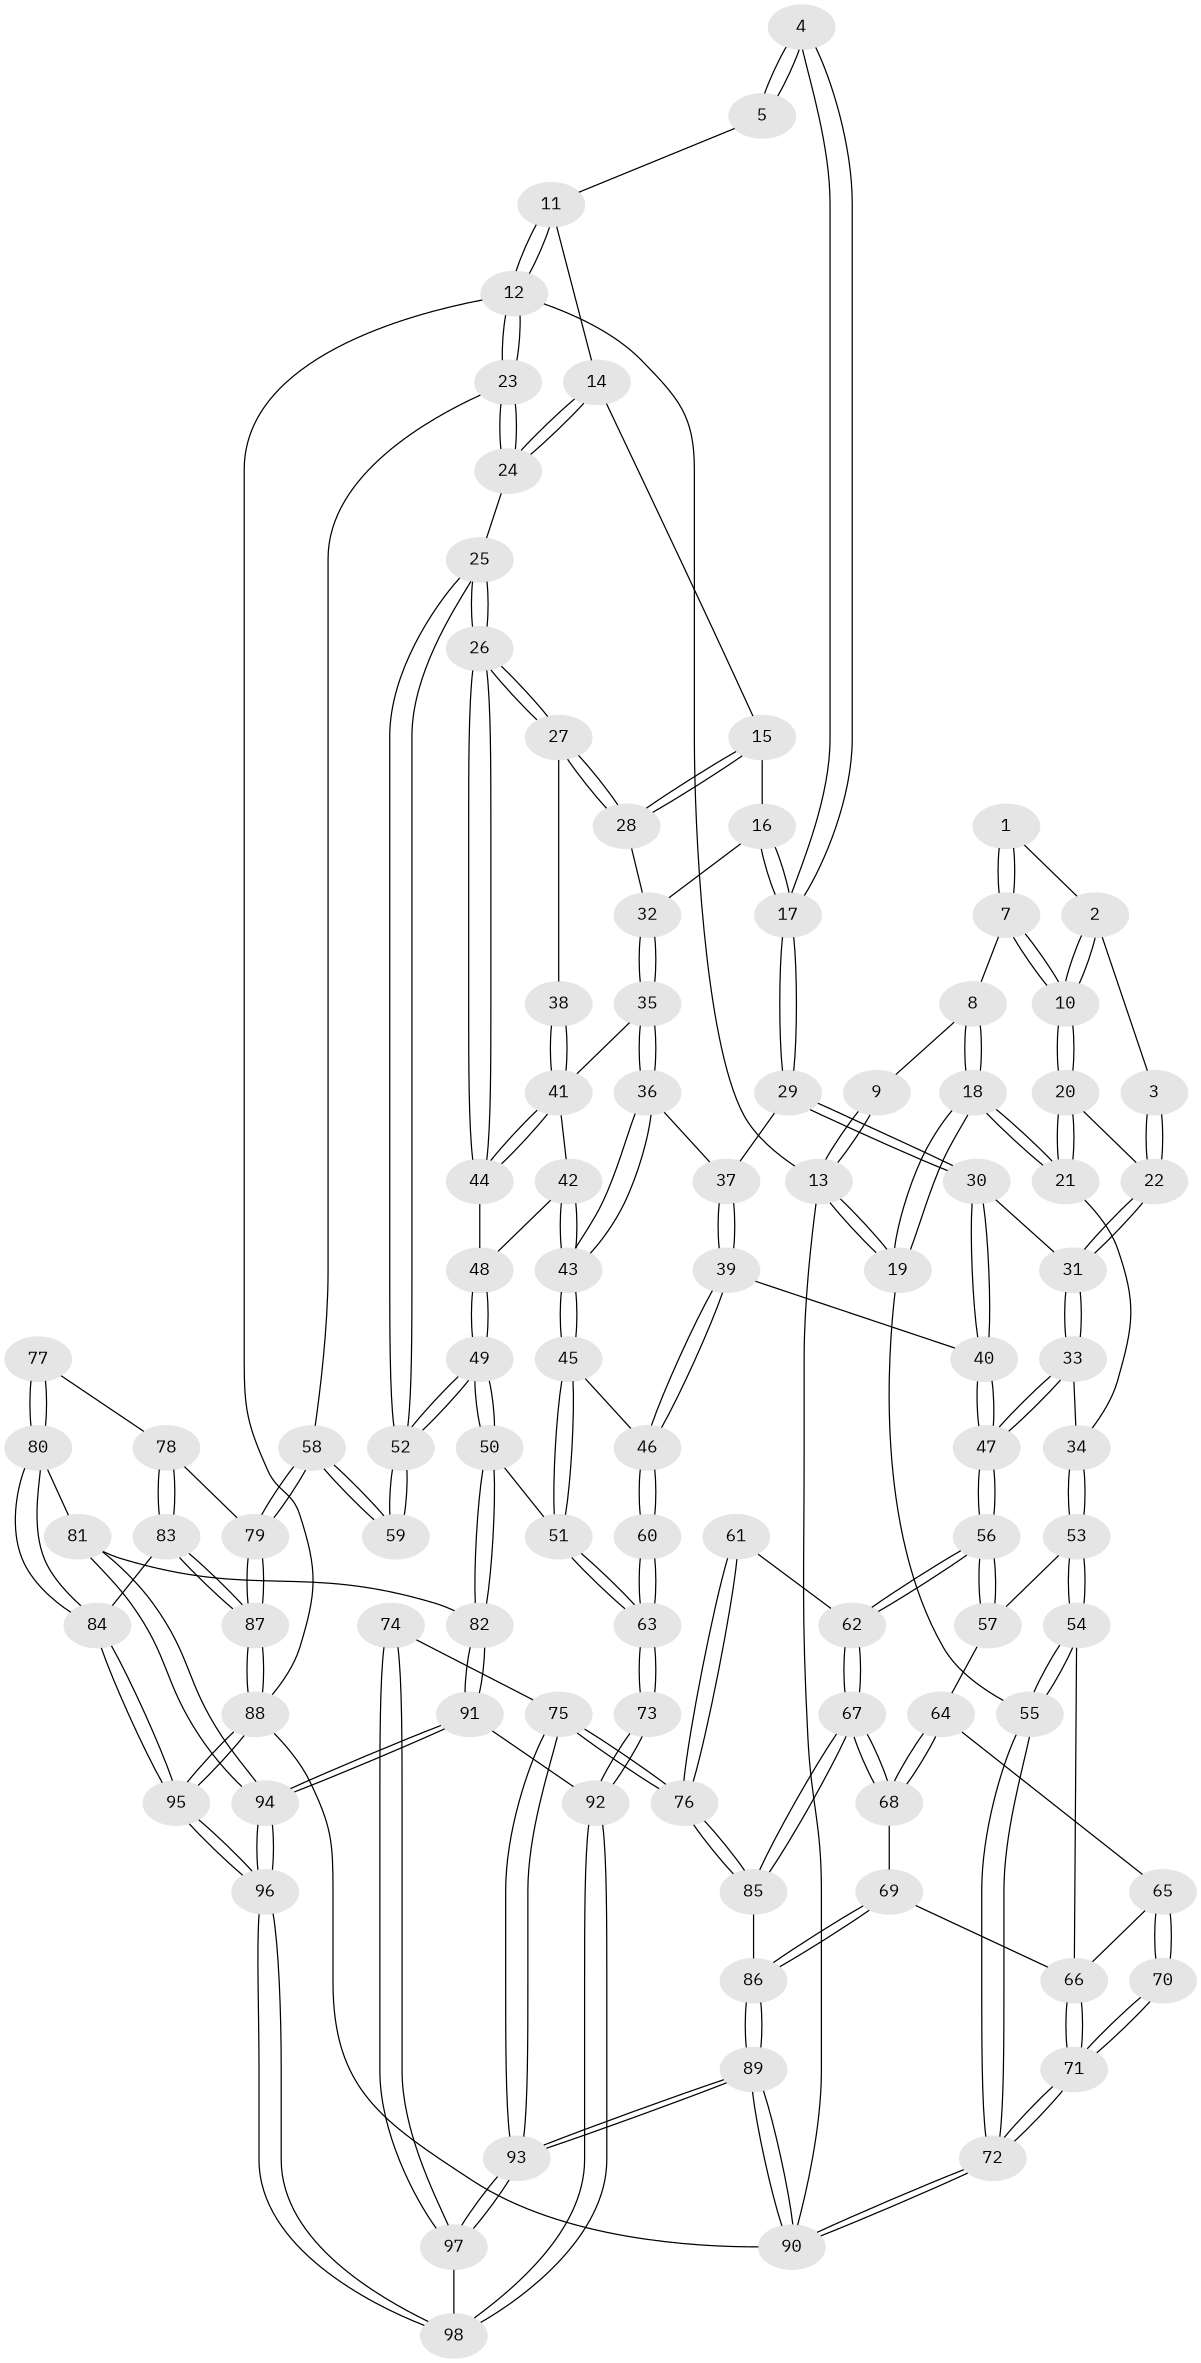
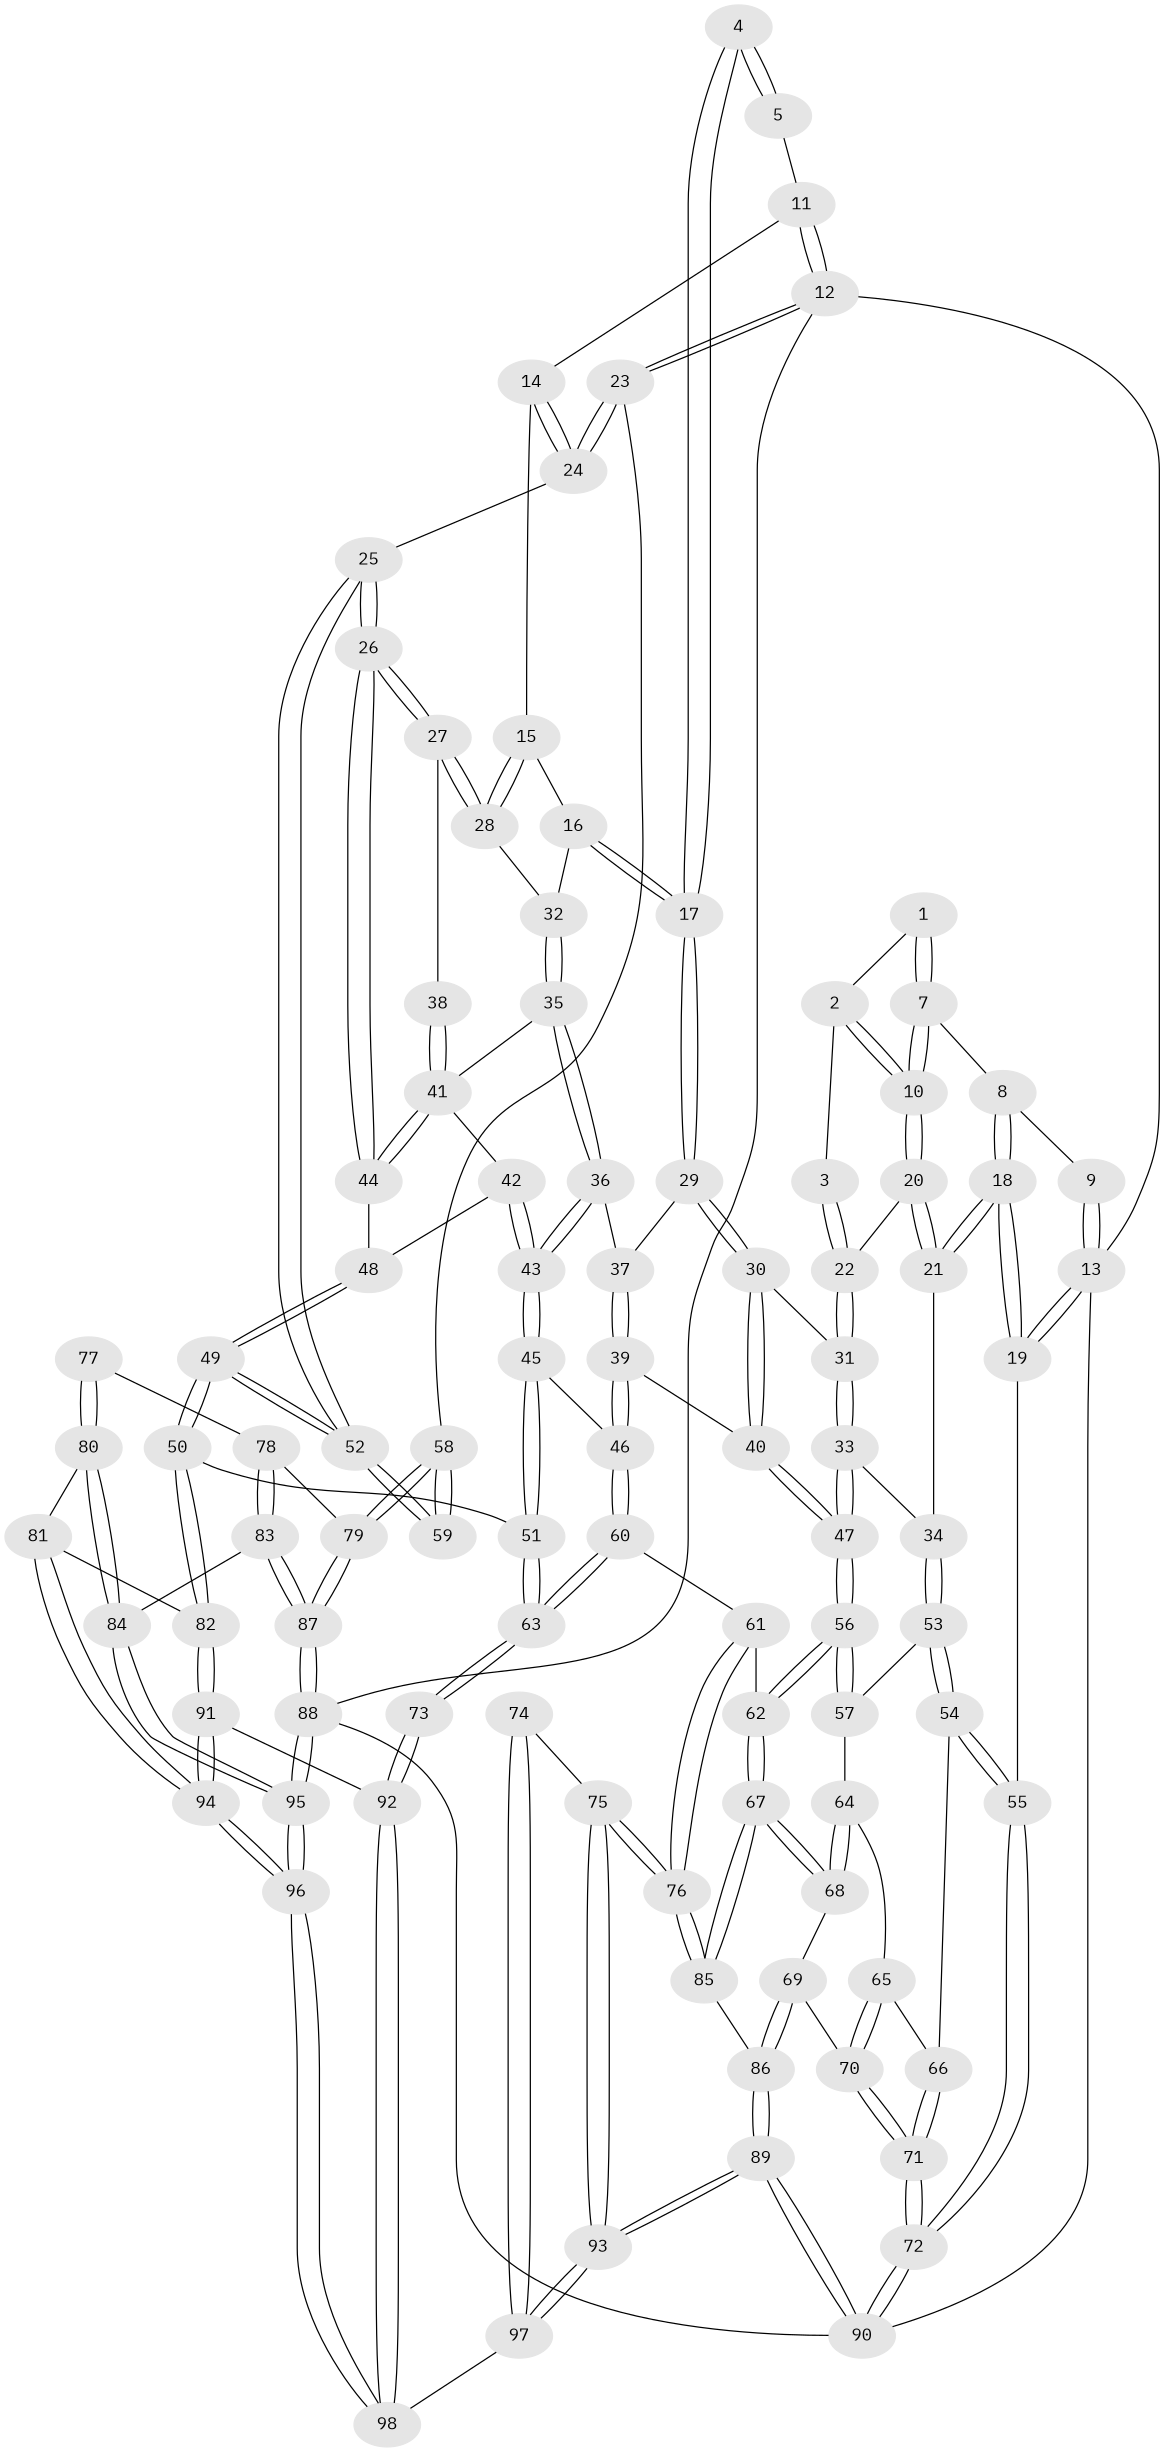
edge "60" -- "61": added
edge "69" -- "66": now "69" -- "70"
